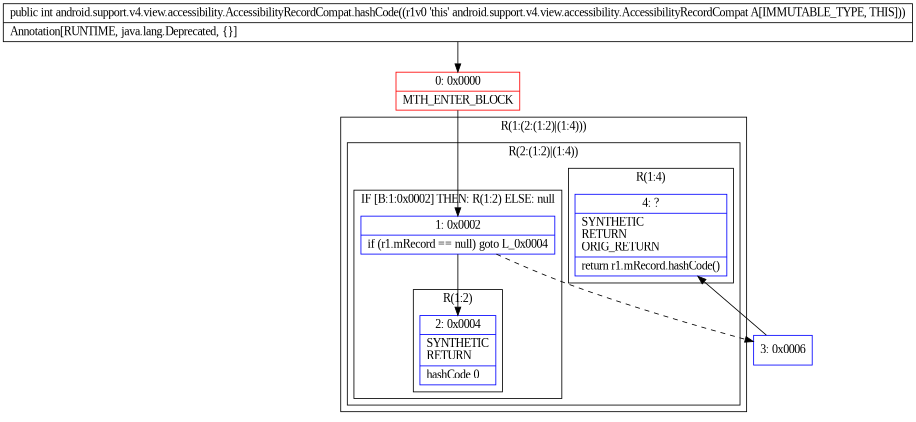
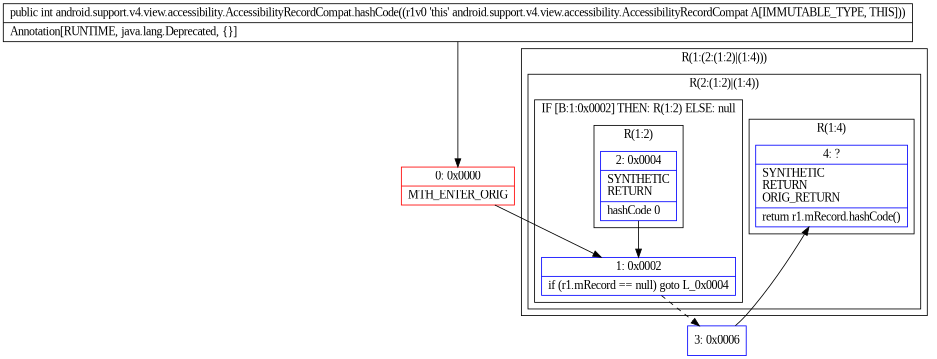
node "0: 0x0000": text "MTH_ENTER_BLOCK" -> "MTH_ENTER_ORIG"
edge "1: 0x0002" -> "2: 0x0004": reversed
